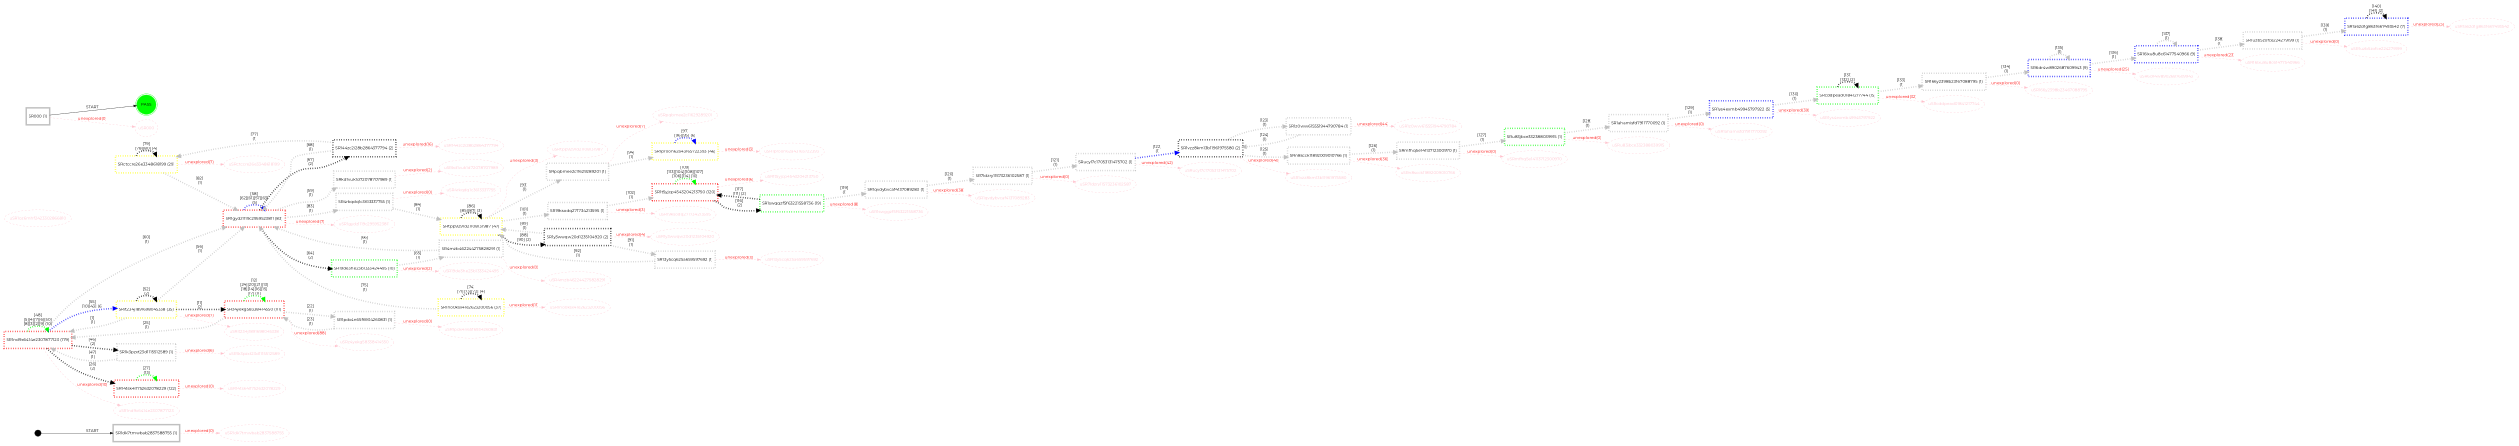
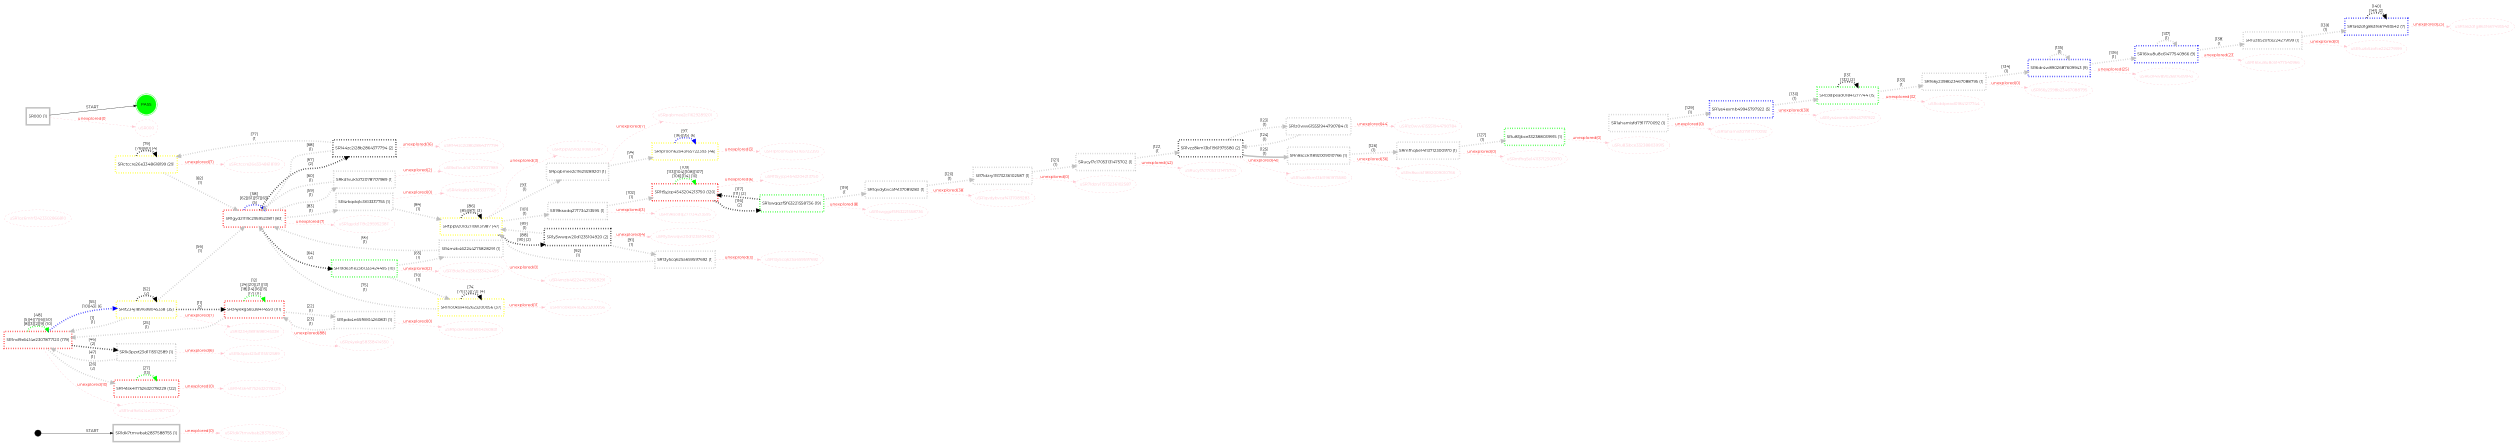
node "SR166y2398b23167088795 (1)": label "SR166y2398b23167088795 (1)" -> "SR166y2398b23467088795 (1)"
edge "SRu83jbce332388039915 (1)" -> "SR1ahamisfd7911770092 (1)": removed, label "[128] (1)"
edge "SRucyl7c17053131475702 (1)" -> "SR1vzz8km13b11961975580 (2)": color blue -> grey
edge "SR1vzz8km13b11961975580 (2)" -> "SRn8scck11892009010766 (1)": style dotted -> solid
node "SRtpp9291d21108131987 (47)": label "SRtpp9291d21108131987 (47)" -> "SRtpp9201d21108131987 (47)"
edge "SR1nd9x6414e2307877123 (179)" -> "SR1gydz1119c2959523811 (83)": now "SRkd1vuk1d72078707989 (1)" -> "SR1gydz1119c2959523811 (83)"
edge "SR19de3he23b1333424495 (10)" -> "SR1no0ksx41e2623200056 (37)": added, label "[70] (1)"
edge "SR1nd9x6414e2307877123 (179)" -> "SR14tsk4l1752632078229 (122)": color black -> grey
